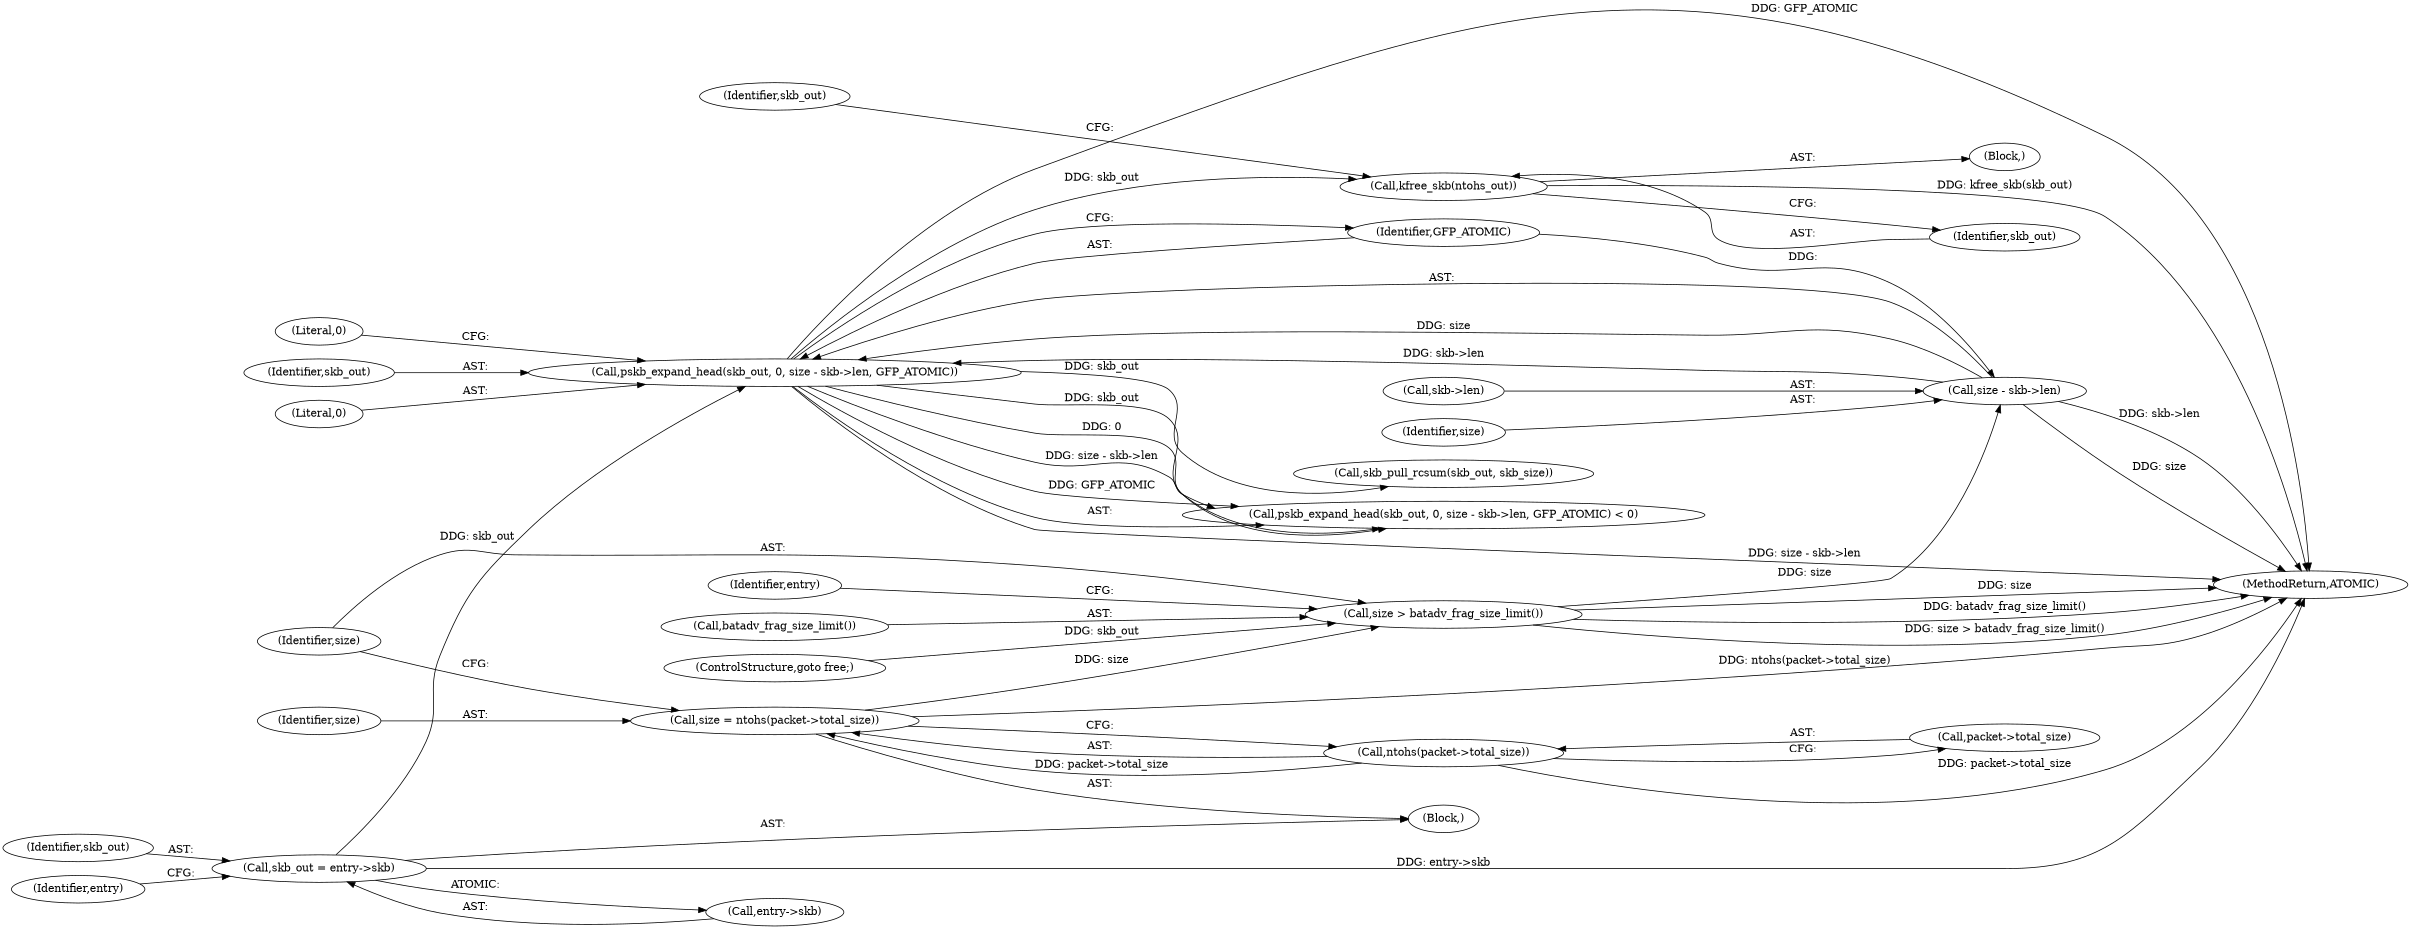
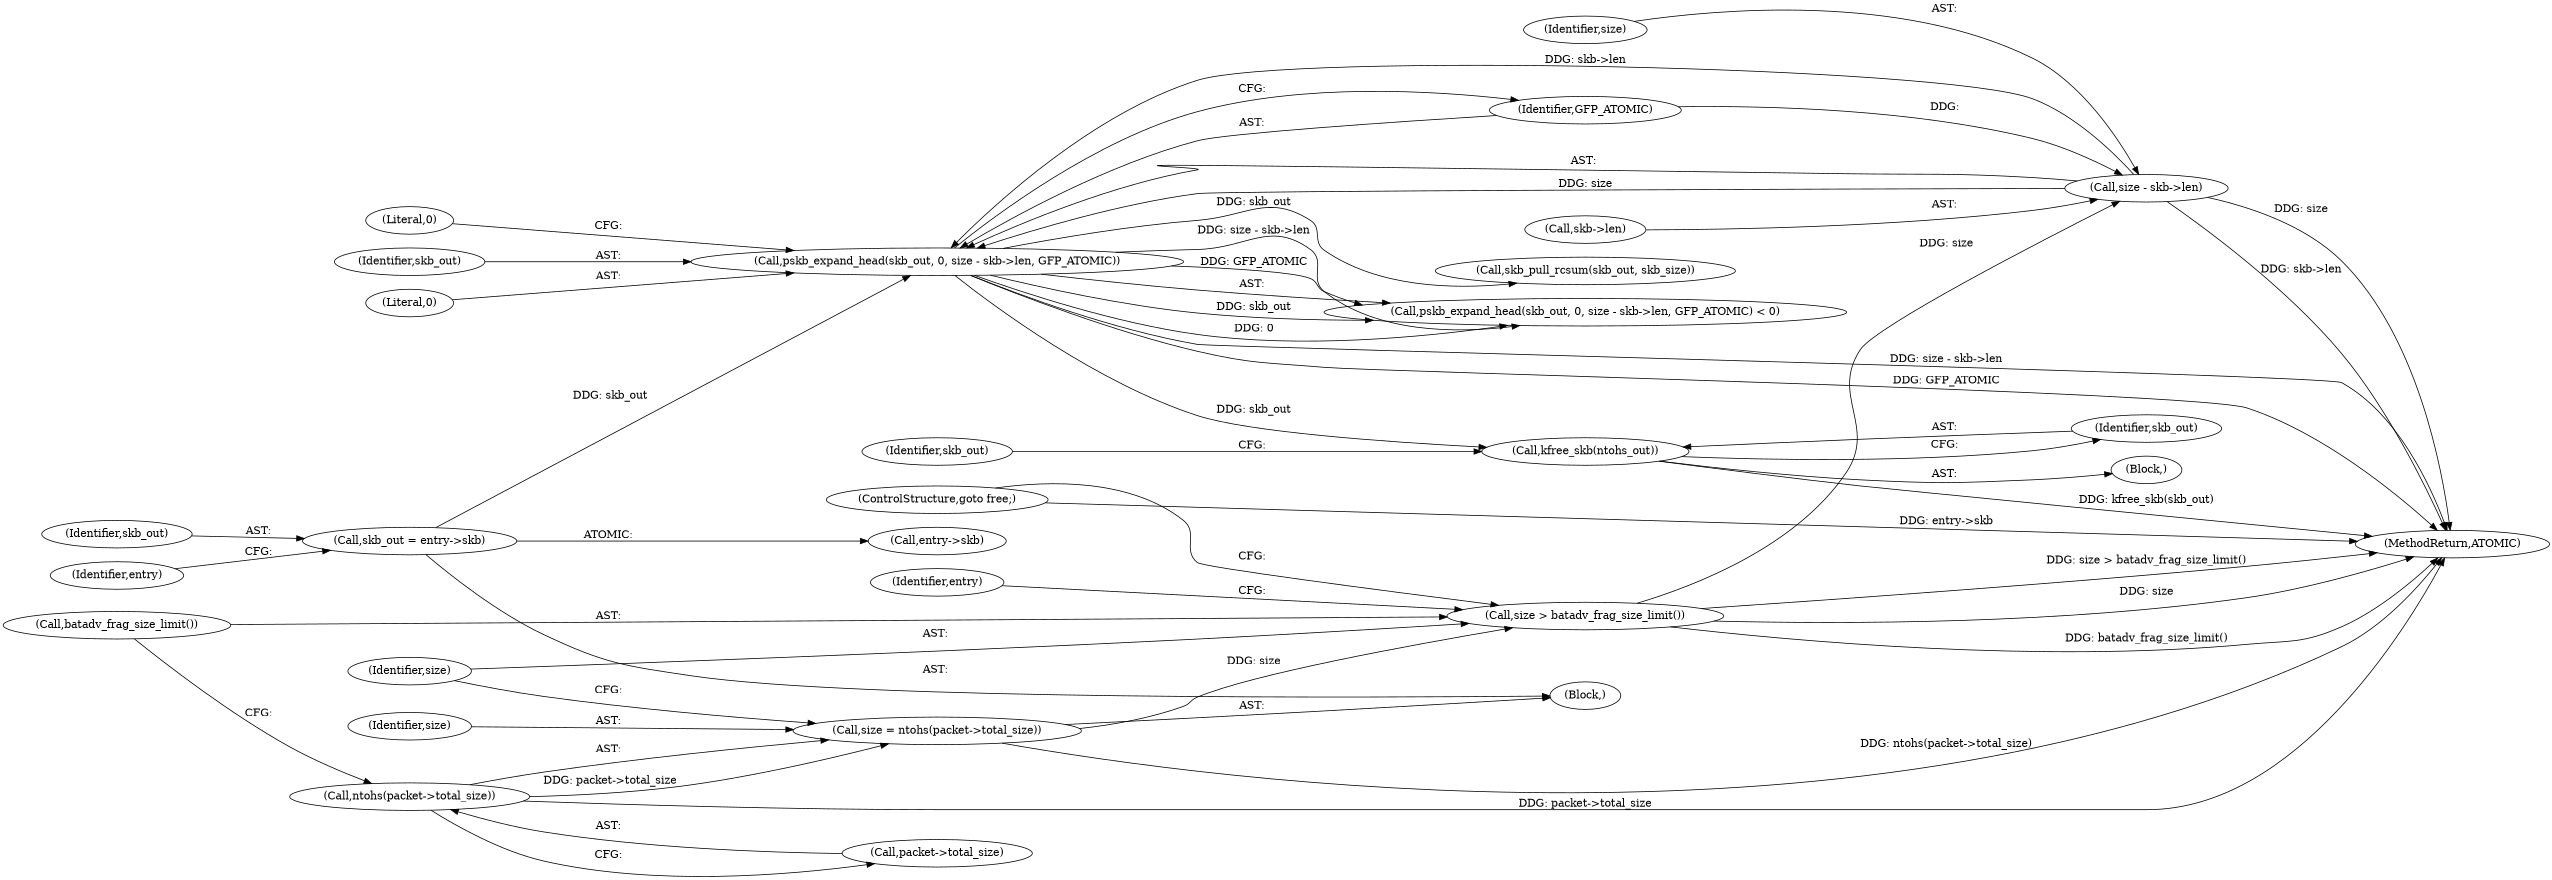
edge "(ControlStructure,goto free;)" -> "(Call,size > batadv_frag_size_limit())": label "DDG: skb_out" -> "CFG: "
edge "(Call,size = ntohs(packet->total_size))" -> "(Call,ntohs(packet->total_size))": now "(Call,batadv_frag_size_limit())" -> "(Call,ntohs(packet->total_size))"
edge "(Call,skb_out = entry->skb)" -> "(MethodReturn,ATOMIC)": now "(ControlStructure,goto free;)" -> "(MethodReturn,ATOMIC)"
edge "(Call,entry->skb)" -> "(Call,skb_out = entry->skb)": removed, label "AST:"
